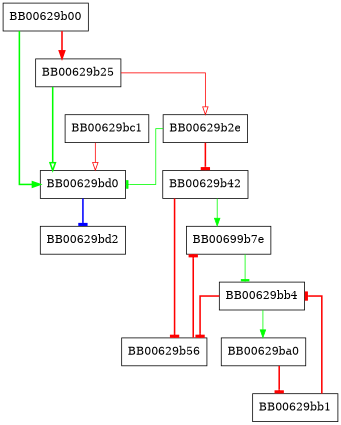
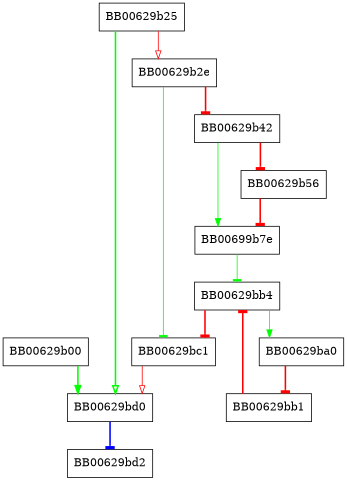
edge "BB00629b00" -> "BB00629b25": removed
edge "BB00629b2e" -> "BB00629bd0": now "BB00629b2e" -> "BB00629bc1"
edge "BB00629bb4" -> "BB00629b56": now "BB00629bb4" -> "BB00629bc1"
